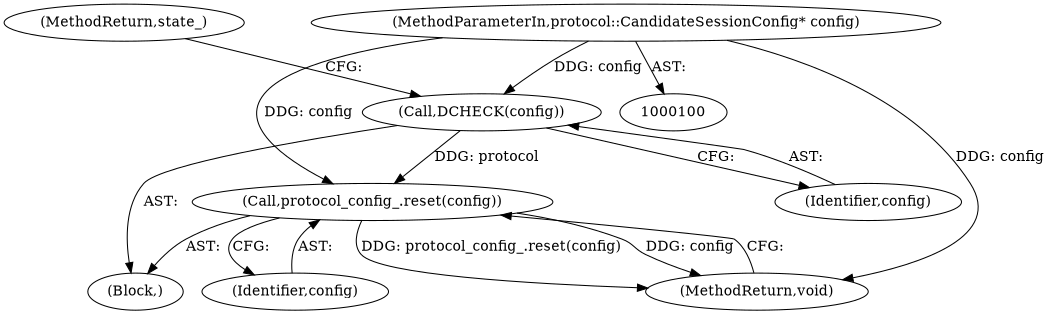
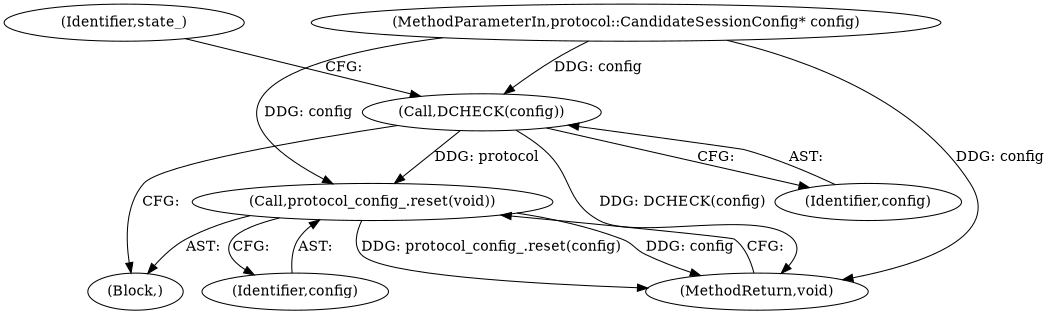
node "(MethodReturn,state_)": label "(MethodReturn,state_)" -> "(Identifier,state_)"
node "1000100": removed
edge "(Call,DCHECK(config))" -> "(Block,)": label "AST: " -> "CFG: "
node "(Call,protocol_config_.reset(config))": label "(Call,protocol_config_.reset(config))" -> "(Call,protocol_config_.reset(void))"
edge "(Call,DCHECK(config))" -> "(MethodReturn,void)": added, label "DDG: DCHECK(config)"
